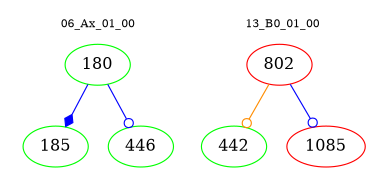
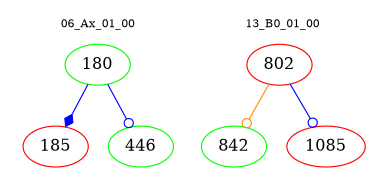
node "185": color green -> red
node "442": label "442" -> "842"
